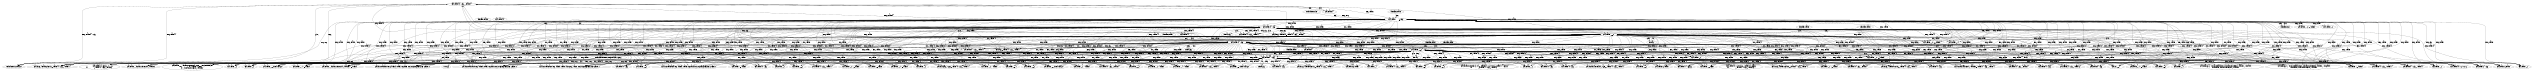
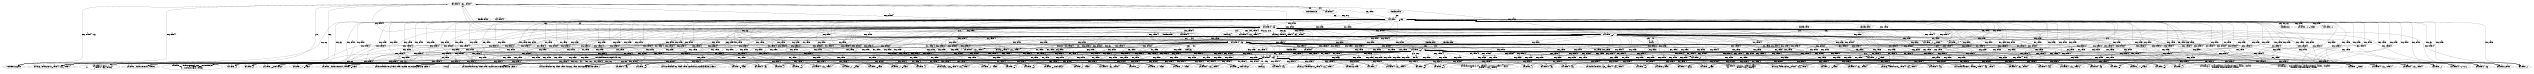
edge "(Identifier,resp)" -> "(Call,reader         = resp)": label "AST: " -> "DDG: 256"
edge "(Call,reader         = resp)" -> "(Call,reader[1] * 65536)": removed, label "DDG: reader"
edge "(Call,reader         = resp)" -> "(Call,dns_p->header.qdcount = reader[0] * 256 + reader[1])": label "DDG: reader" -> "DDG: 256"
edge "(Call,reader         = resp)" -> "(Call,dns_p->header.ancount = reader[0] * 256 + reader[1])": removed, label "DDG: reader"
node "(MethodParameterIn,unsigned char *query)": label "(MethodParameterIn,unsigned char *query)" -> "(MethodParameterIn,unsigned char *resp)"
node "(MethodReturn,static int)": label "(MethodReturn,static int)" -> "(MethodReturn,type int)"
node "(Call,int += 4)": label "(Call,int += 4)" -> "(Call,reader += 4)"
